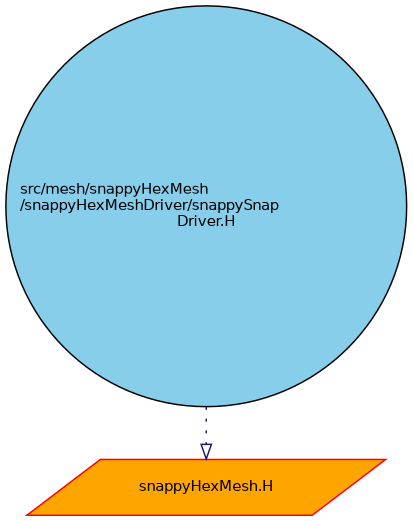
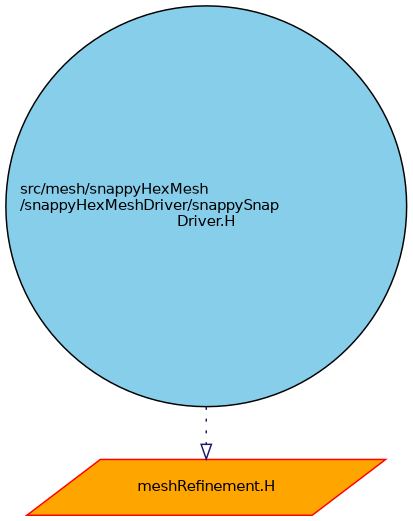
node "snappyHexMesh.H": label "snappyHexMesh.H" -> "meshRefinement.H"
